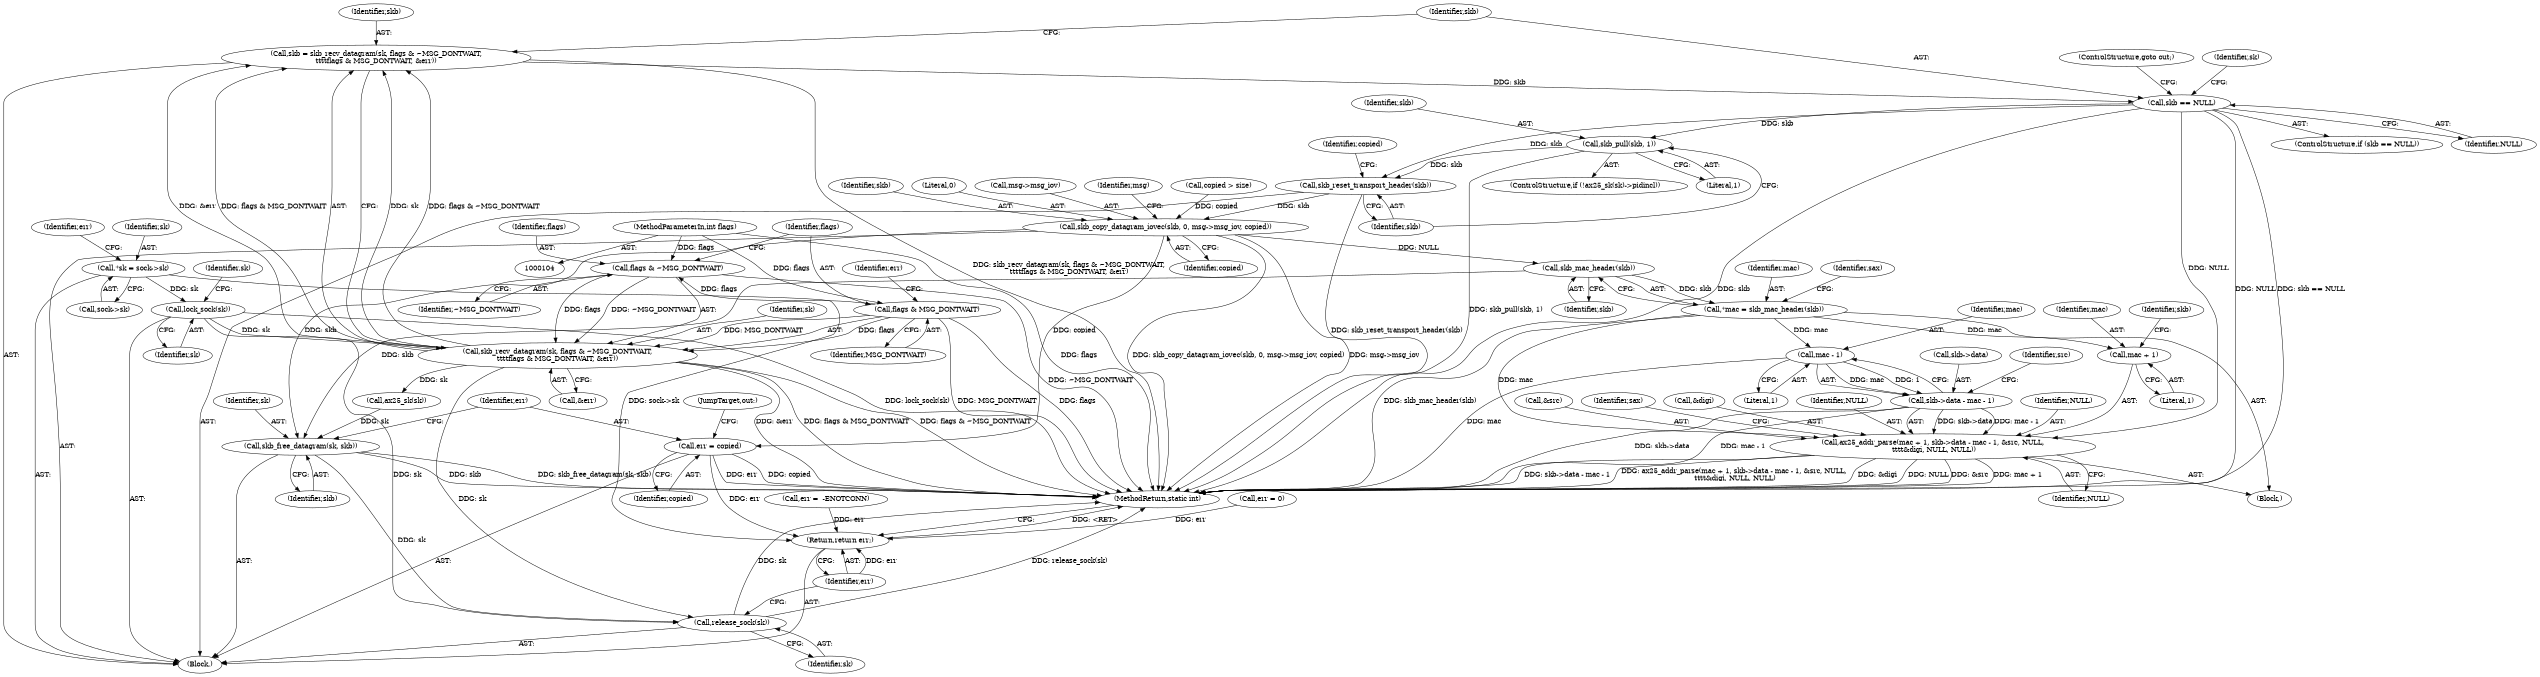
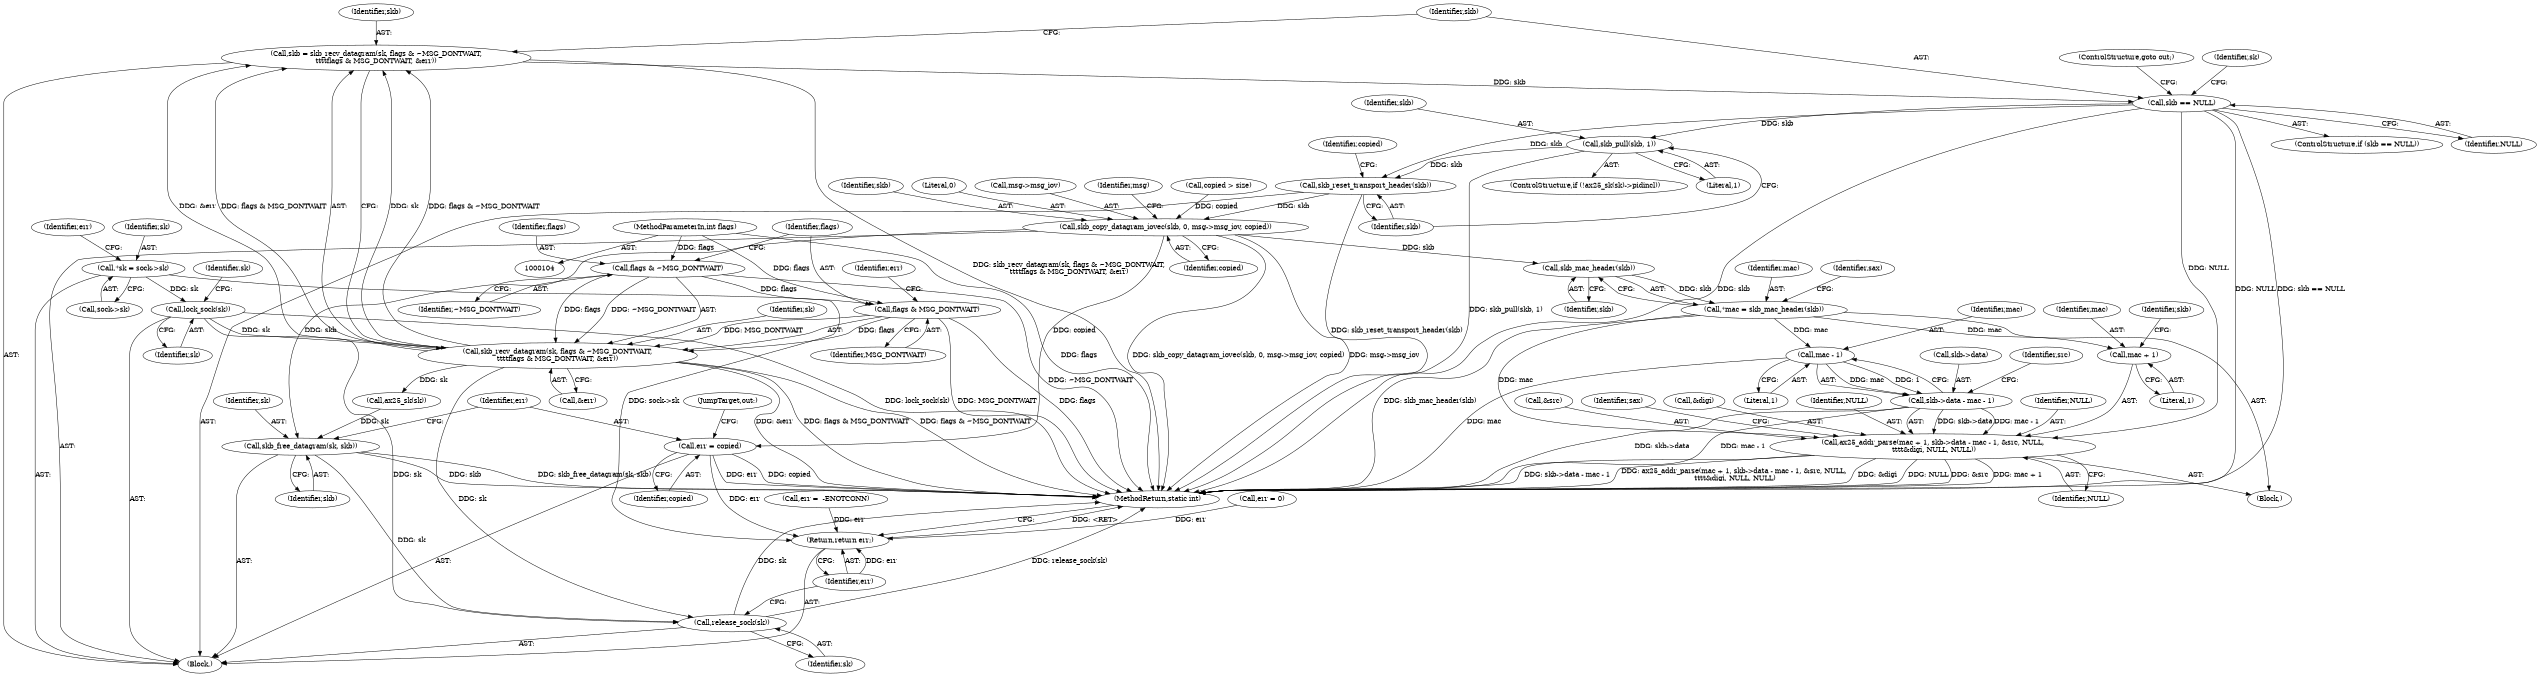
edge "(Call,skb_copy_datagram_iovec(skb, 0, msg->msg_iov, copied))" -> "(Call,skb_mac_header(skb))": label "DDG: NULL" -> "DDG: skb"
edge "(Call,skb_mac_header(skb))" -> "(Call,skb_free_datagram(sk, skb))": removed, label "DDG: skb"
edge "(Call,flags & MSG_DONTWAIT)" -> "(Call,flags & ~MSG_DONTWAIT)": reversed
